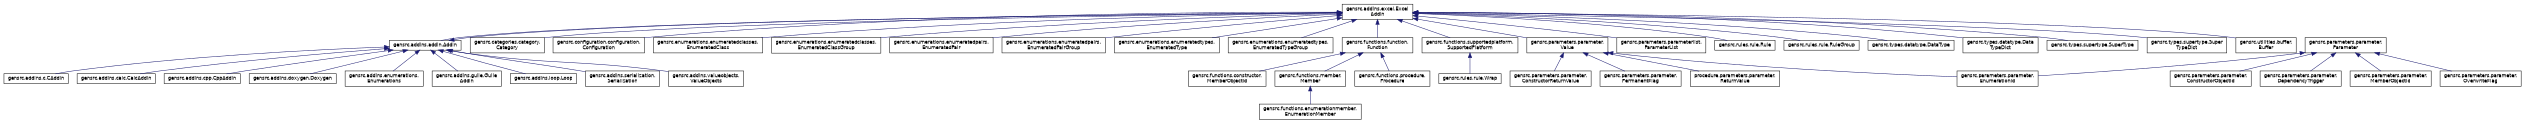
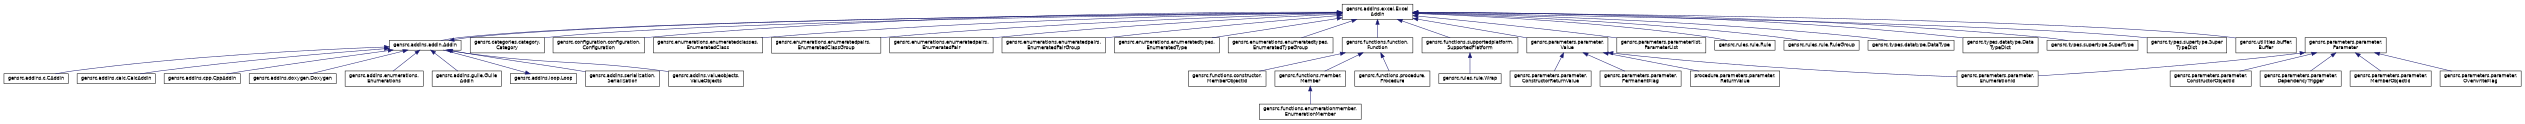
node "gensrc.enumerations.enumeratedclasses. EnumeratedClassGroup": label "gensrc.enumerations.enumeratedclasses. EnumeratedClassGroup" -> "gensrc.enumerations.enumeratedpairs. EnumeratedClassGroup"
edge "gensrc.addins.loop.Loop" -> "gensrc.addins.addin.Addin": reversed
